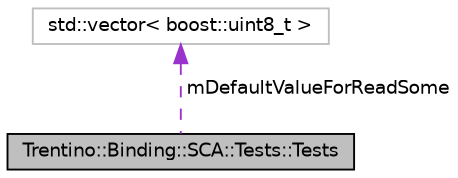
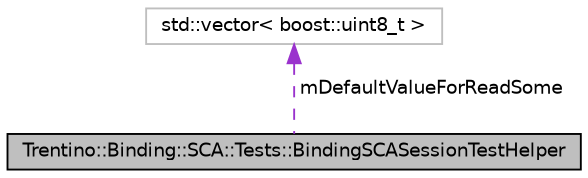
node "Trentino::Binding::SCA::Tests::Tests": label "Trentino::Binding::SCA::Tests::Tests" -> "Trentino::Binding::SCA::Tests::BindingSCASessionTestHelper"
